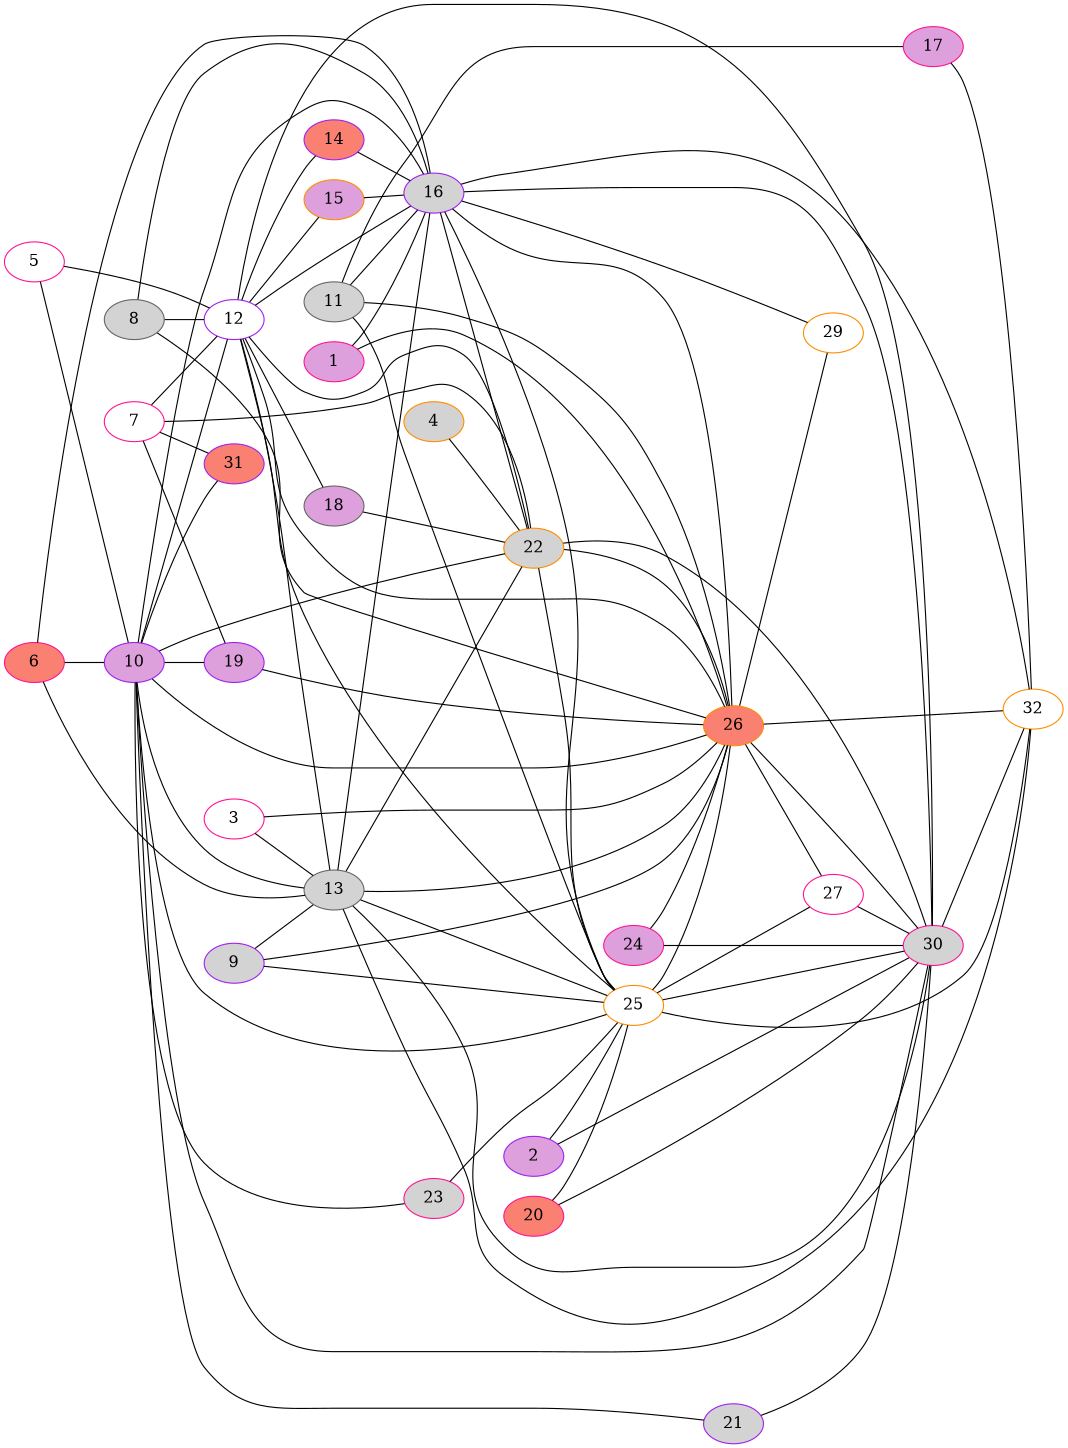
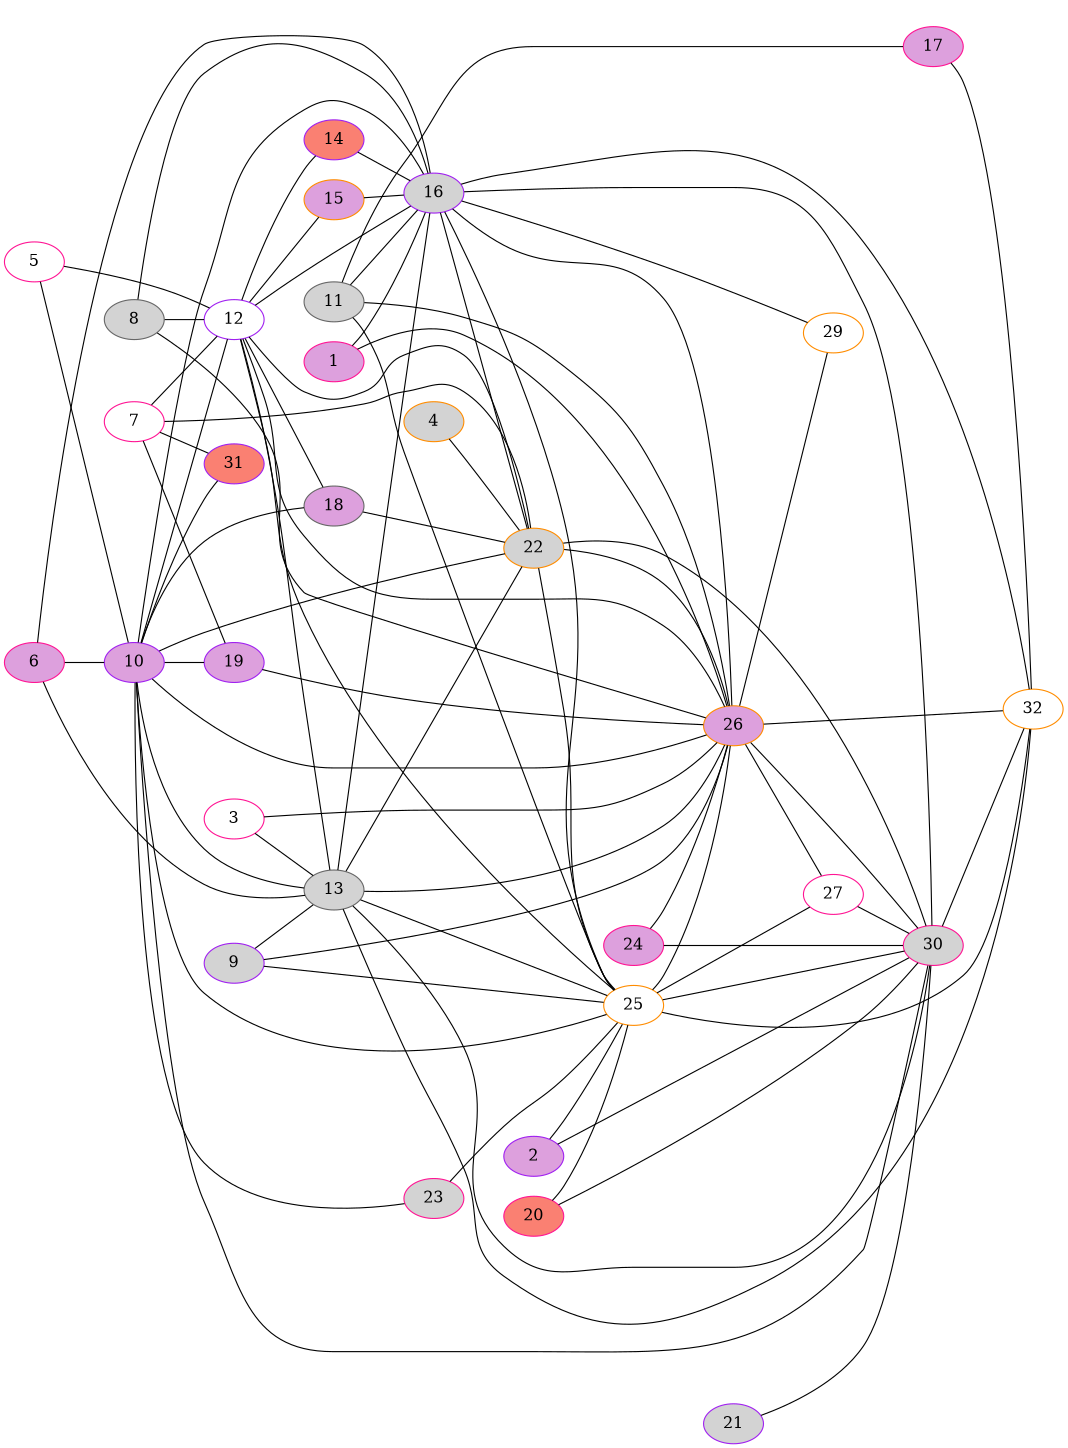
edge "12" -- "30": removed
node "6": fillcolor salmon -> plum
node "26": fillcolor salmon -> plum
edge "10" -- "21": now "10" -- "18"
